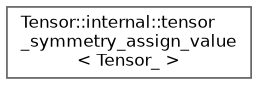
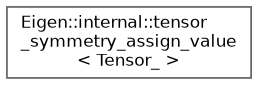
node "Tensor::internal::tensor _symmetry_assign_value < Tensor_ >": label "Tensor::internal::tensor _symmetry_assign_value < Tensor_ >" -> "Eigen::internal::tensor _symmetry_assign_value < Tensor_ >"
